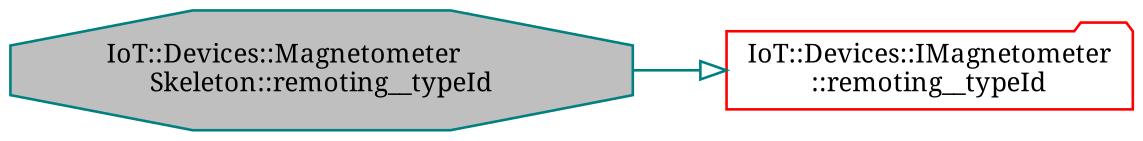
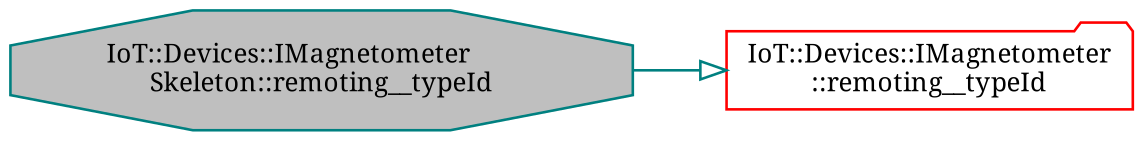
node "IoT::Devices::Magnetometer Skeleton::remoting__typeId": label "IoT::Devices::Magnetometer Skeleton::remoting__typeId" -> "IoT::Devices::IMagnetometer Skeleton::remoting__typeId"
